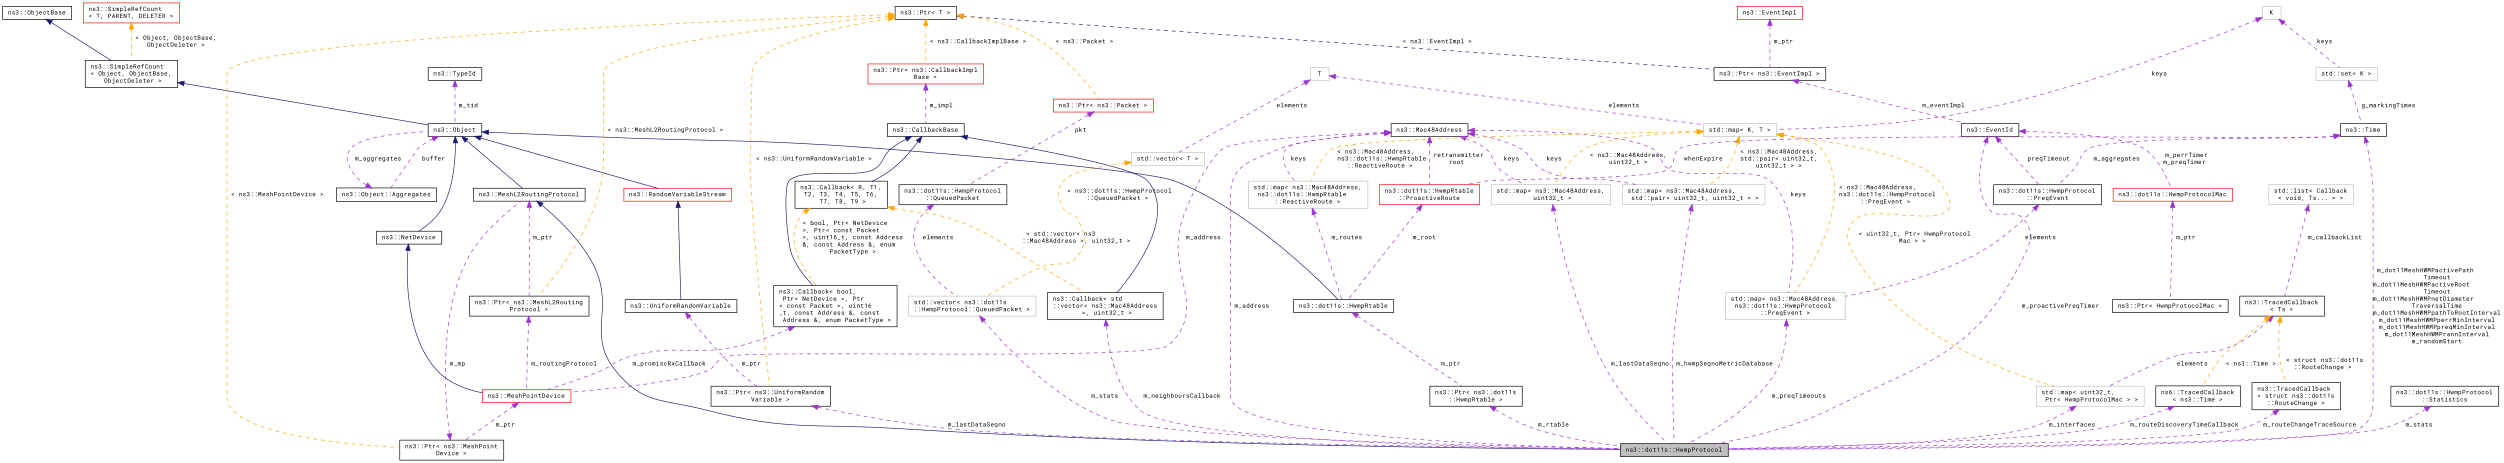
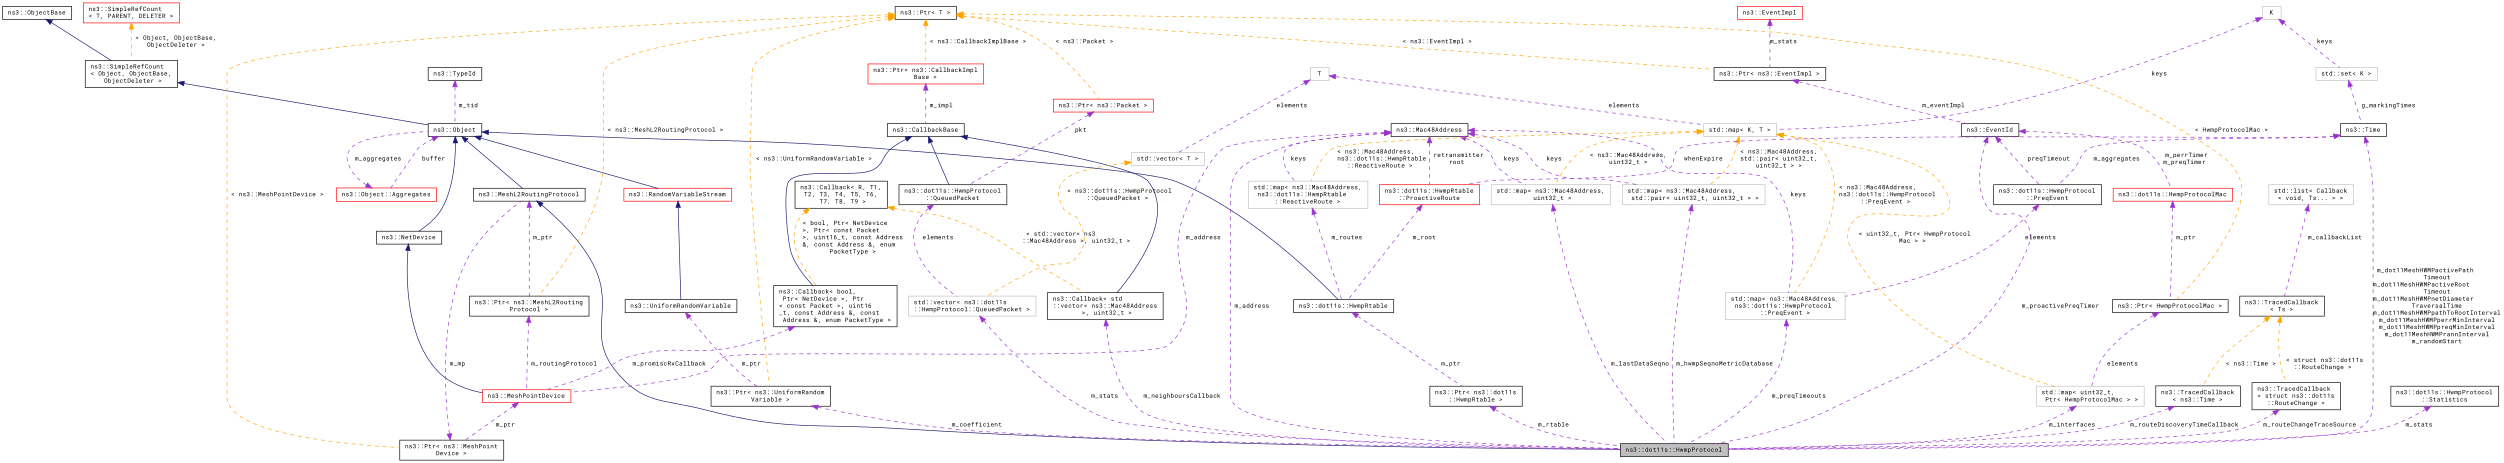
edge "ns3::Ptr< HwmpProtocolMac >" -> "ns3::Ptr< T >": added, label "< HwmpProtocolMac >"
edge "ns3::Ptr< ns3::EventImpl >" -> "ns3::EventImpl": label " m_ptr" -> " m_stats"
edge "ns3::Ptr< ns3::EventImpl >" -> "ns3::Ptr< T >": color midnightblue -> orange
edge "ns3::Callback< R, T1, T2, T3, T4, T5, T6, T7, T8, T9 >" -> "ns3::CallbackBase": now "ns3::dot11s::HwmpProtocol ::QueuedPacket" -> "ns3::CallbackBase"
node "ns3::Object::Aggregates": color black -> red
edge "std::map< uint32_t, Ptr< HwmpProtocolMac > >" -> "ns3::TracedCallback < Ts >": now "std::map< uint32_t, Ptr< HwmpProtocolMac > >" -> "ns3::Ptr< HwmpProtocolMac >"
node "ns6::TracedCallback < ns3::Time >": label "ns6::TracedCallback < ns3::Time >" -> "ns3::TracedCallback < ns3::Time >"
edge "ns3::dot11s::HwmpProtocol" -> "ns3::Ptr< ns3::UniformRandom Variable >": label " m_lastDataSeqno" -> " m_coefficient"
